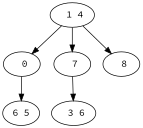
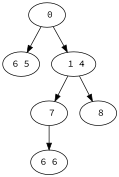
edge "1 4" -> "0": reversed
node "3 6": label "3 6" -> "6 6"
